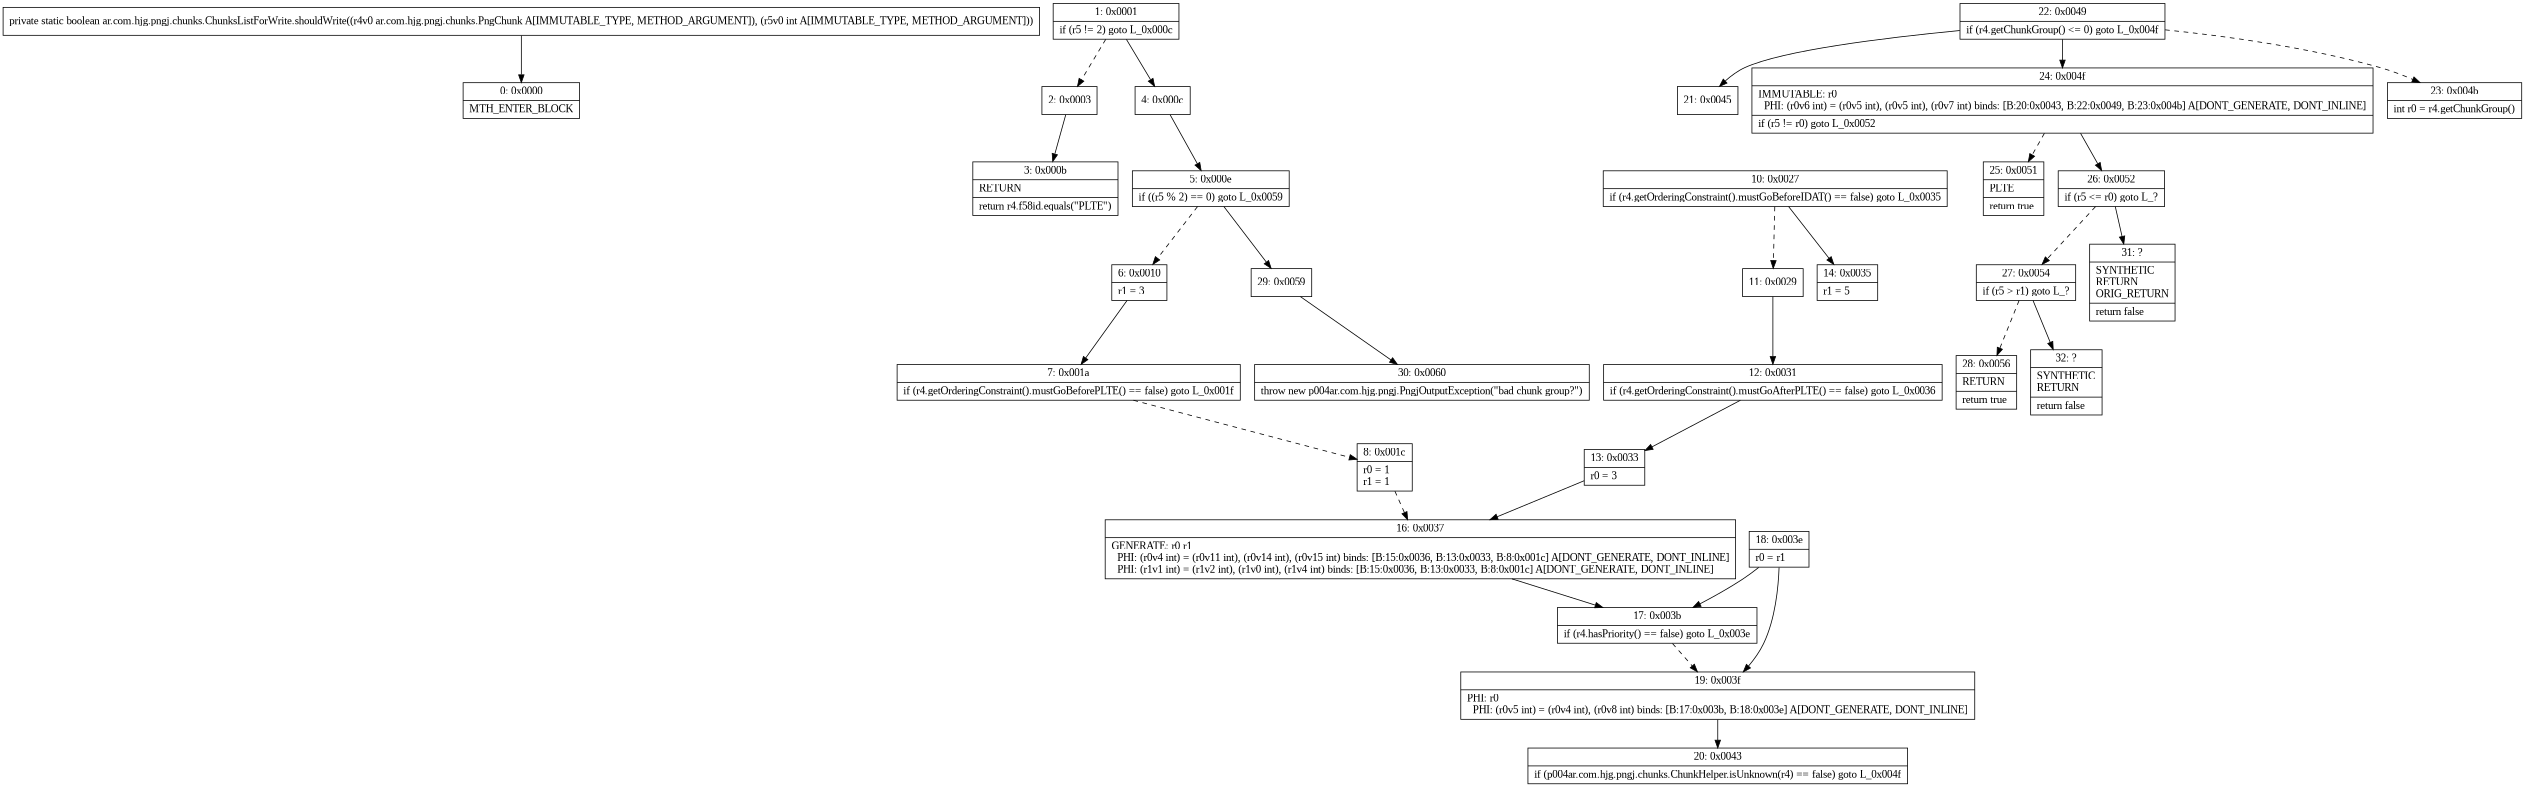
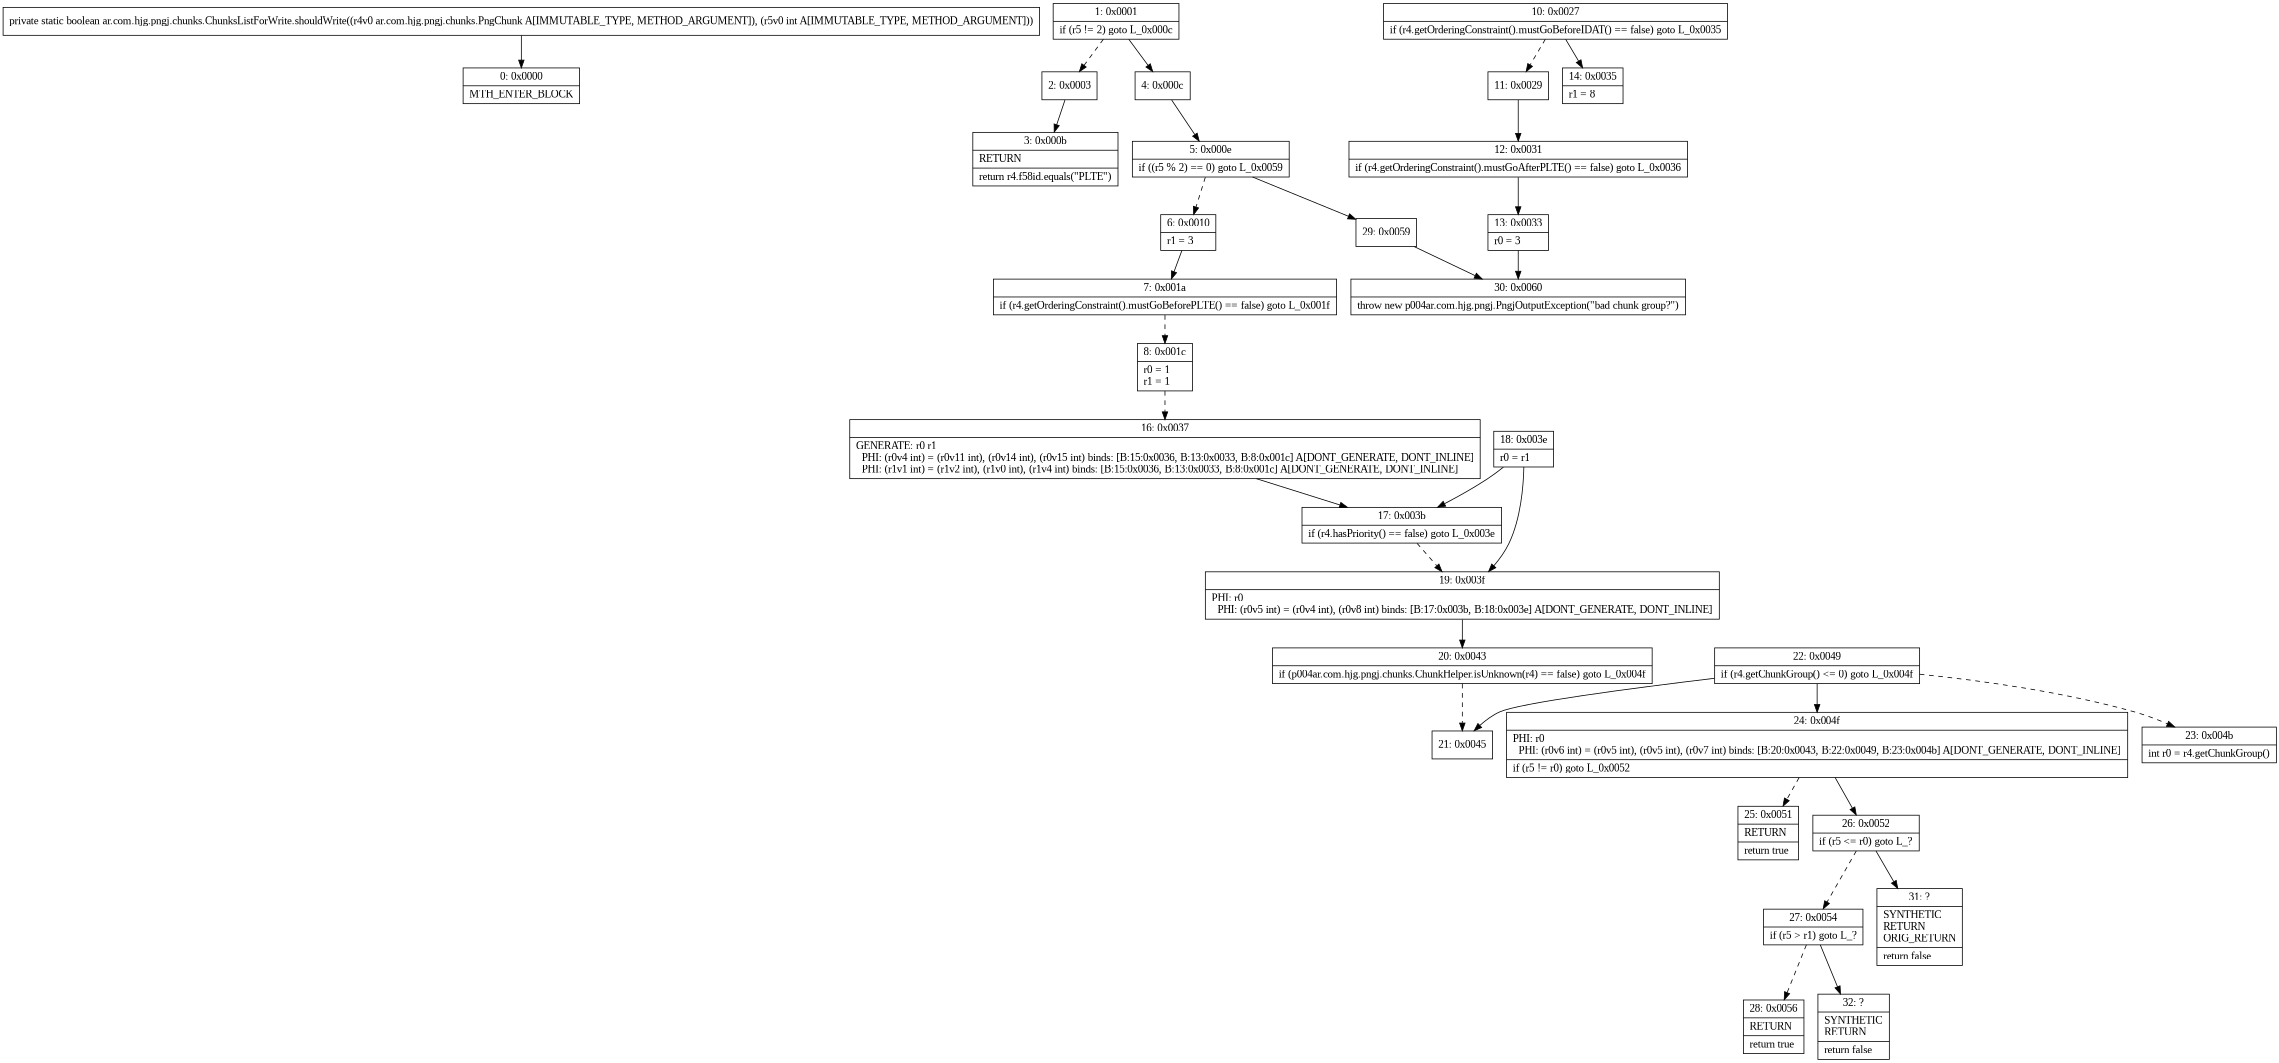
node "24: 0x004f": text "IMMUTABLE: r0" -> "PHI: r0"
node "25: 0x0051": text "PLTE" -> "RETURN"
node "14: 0x0035": text "r1 = 5" -> "r1 = 8"
edge "13: 0x0033" -> "16: 0x0037": now "13: 0x0033" -> "30: 0x0060"
edge "20: 0x0043" -> "21: 0x0045": added
